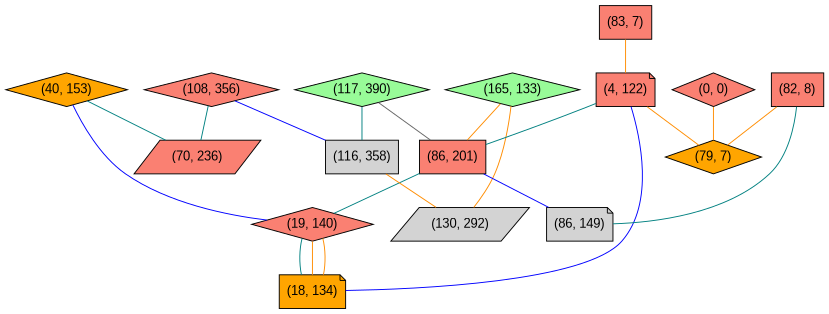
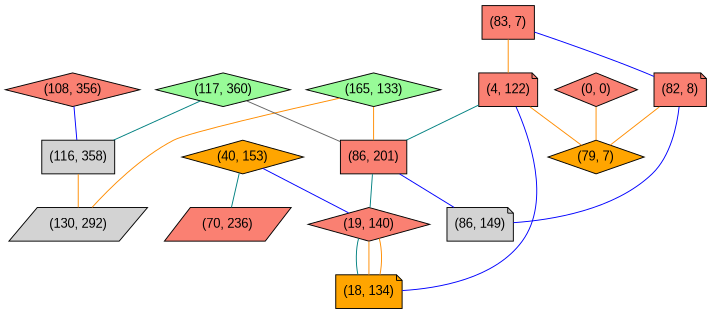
edge "(83, 7)" -- "(82, 8)": added
node "(117, 390)": label "(117, 390)" -> "(117, 360)"
node "(82, 8)": shape box -> note
edge "(108, 356)" -- "(70, 236)": removed
edge "(82, 8)" -- "(86, 149)": color teal -> blue
